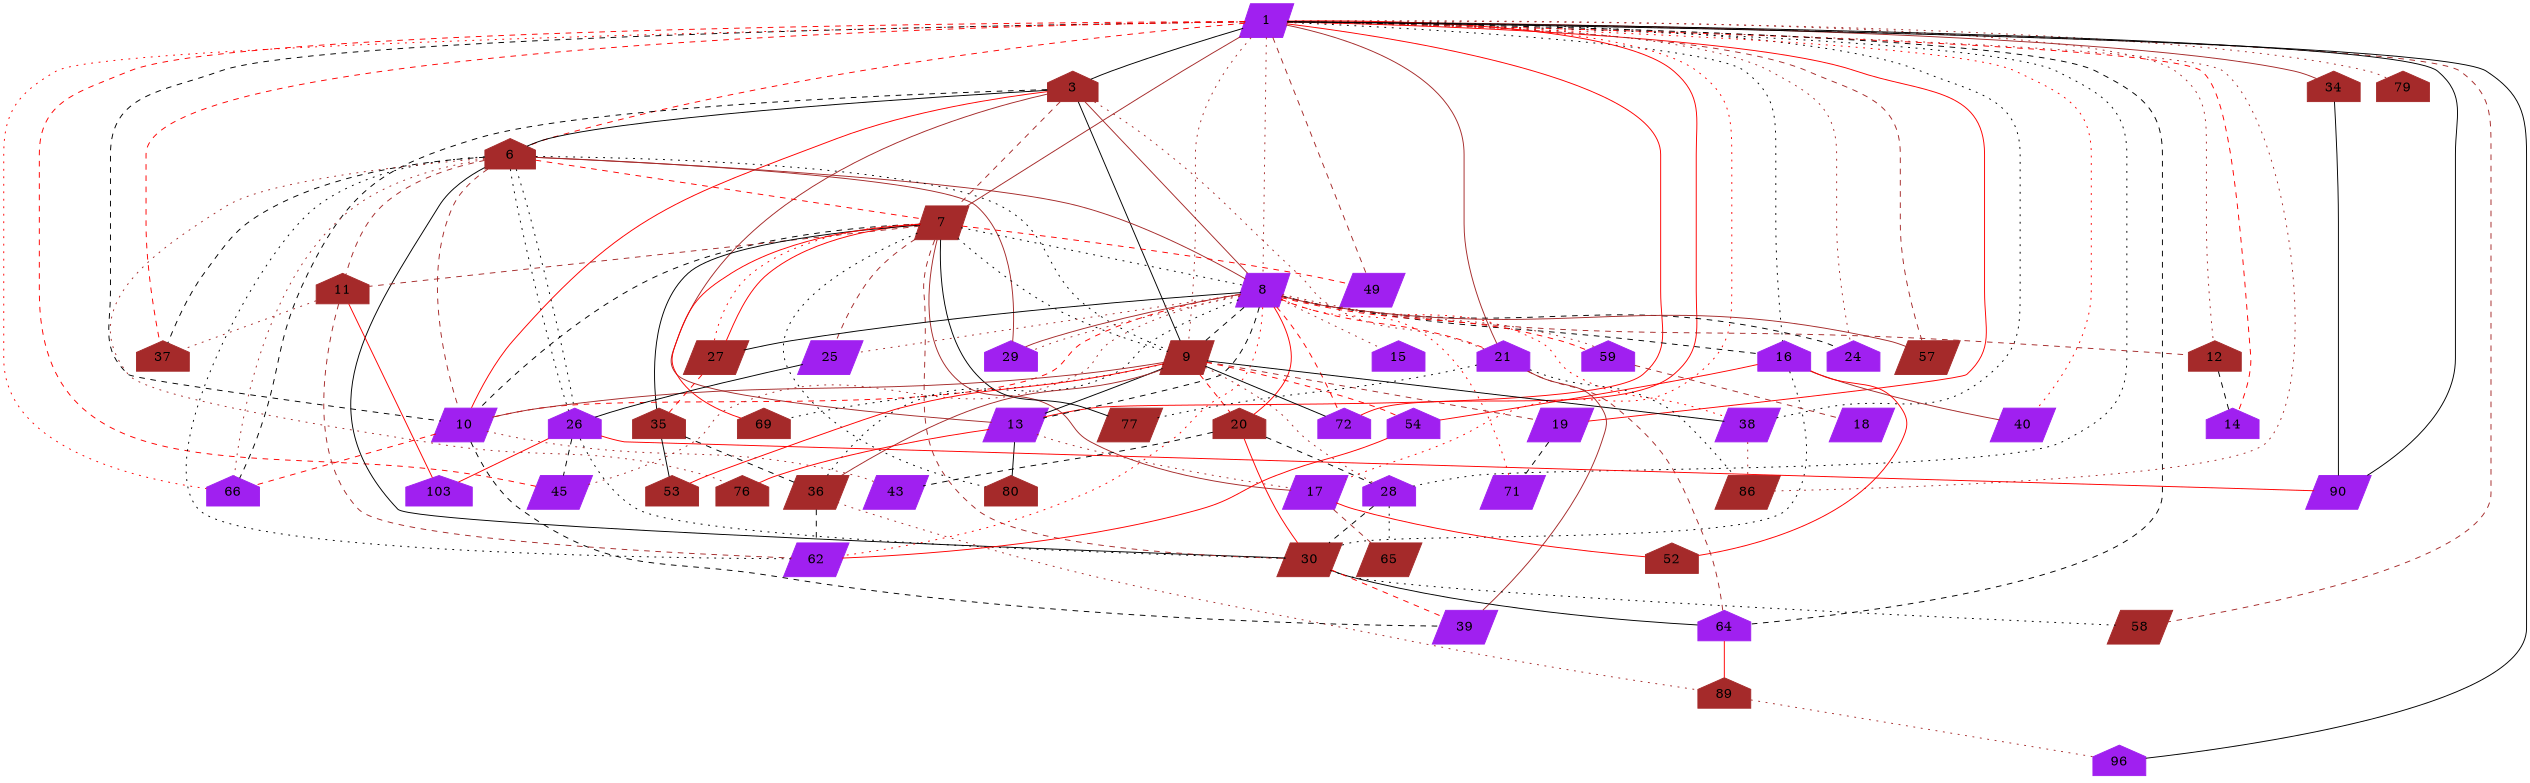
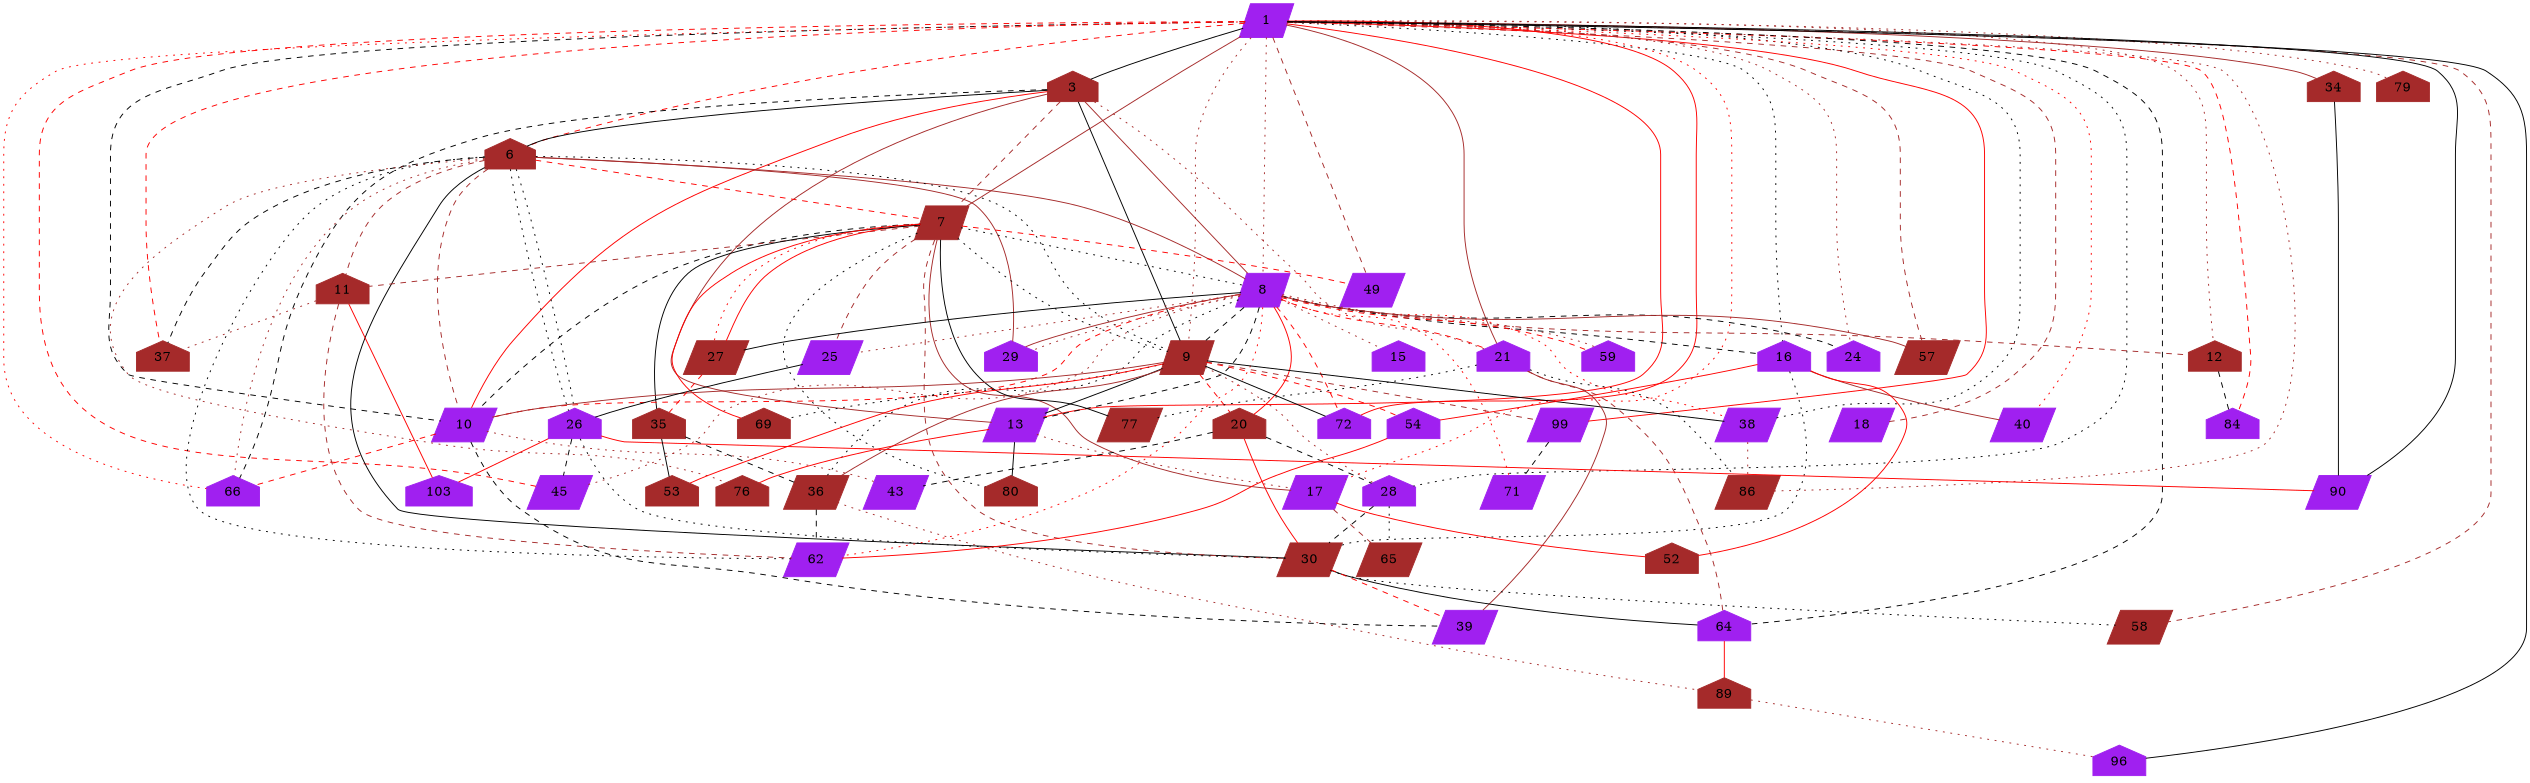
edge "59" -- "18": now "1" -- "18"
node "19": label "19" -> "99"
node "14": label "14" -> "84"
